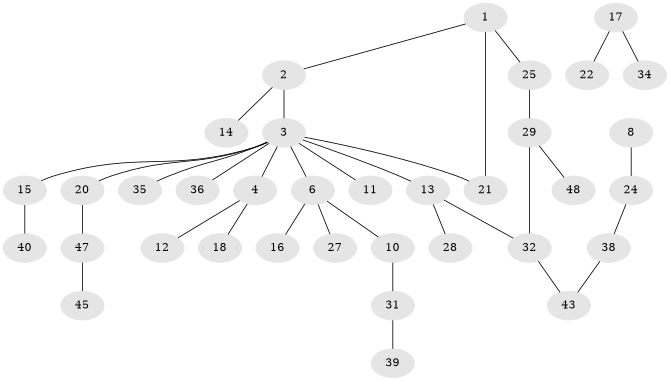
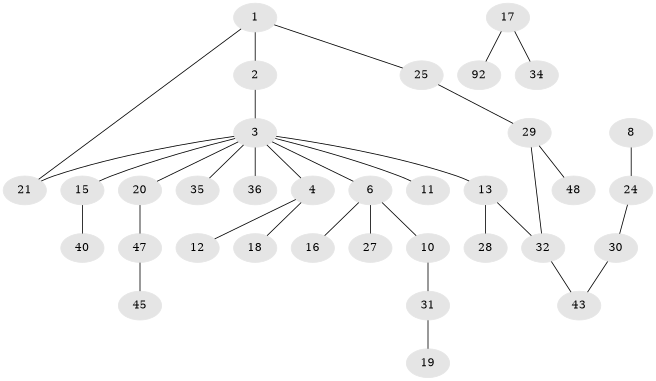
node "22": label "22" -> "92"
node "14": removed
node "38": label "38" -> "30"
node "39": label "39" -> "19"
